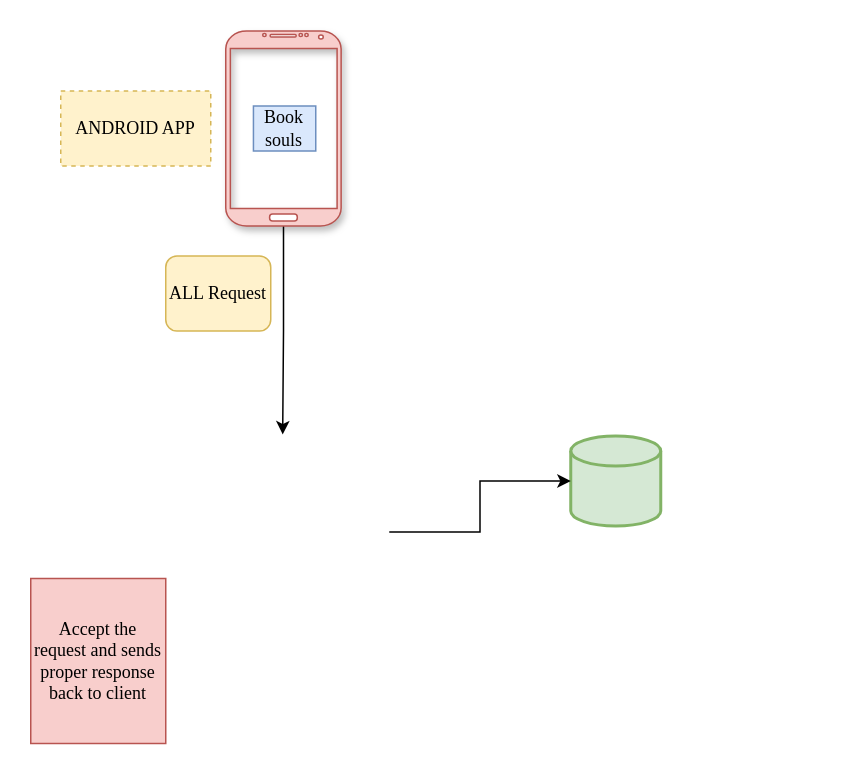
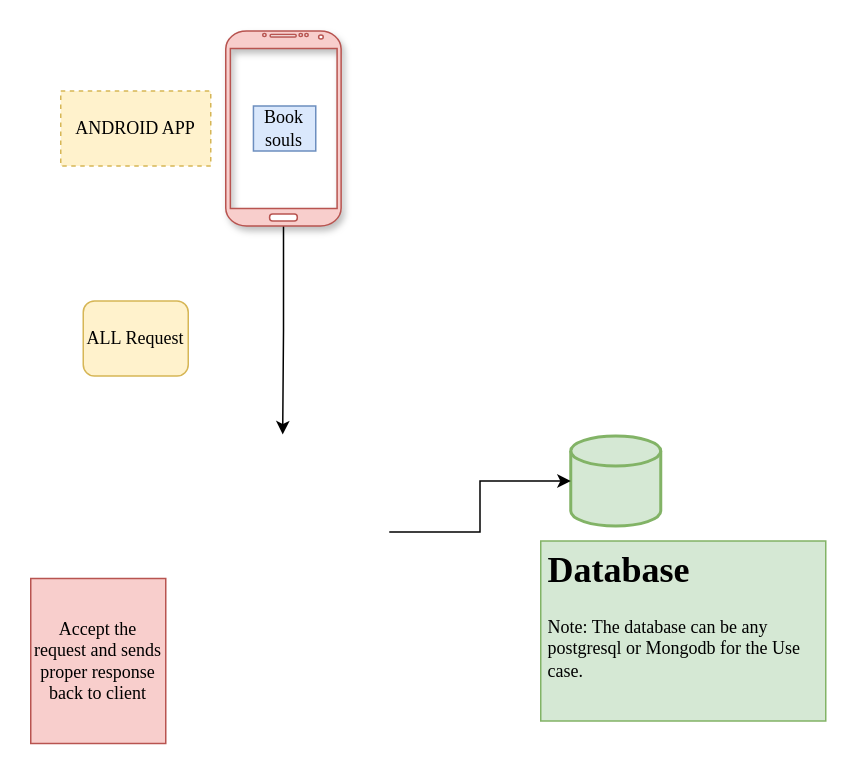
node "ALL Request": moved (218, 293) -> (136, 338)
node "DatabaseNote: The database can be any postgresql or Mongodb for the Use case.": added
